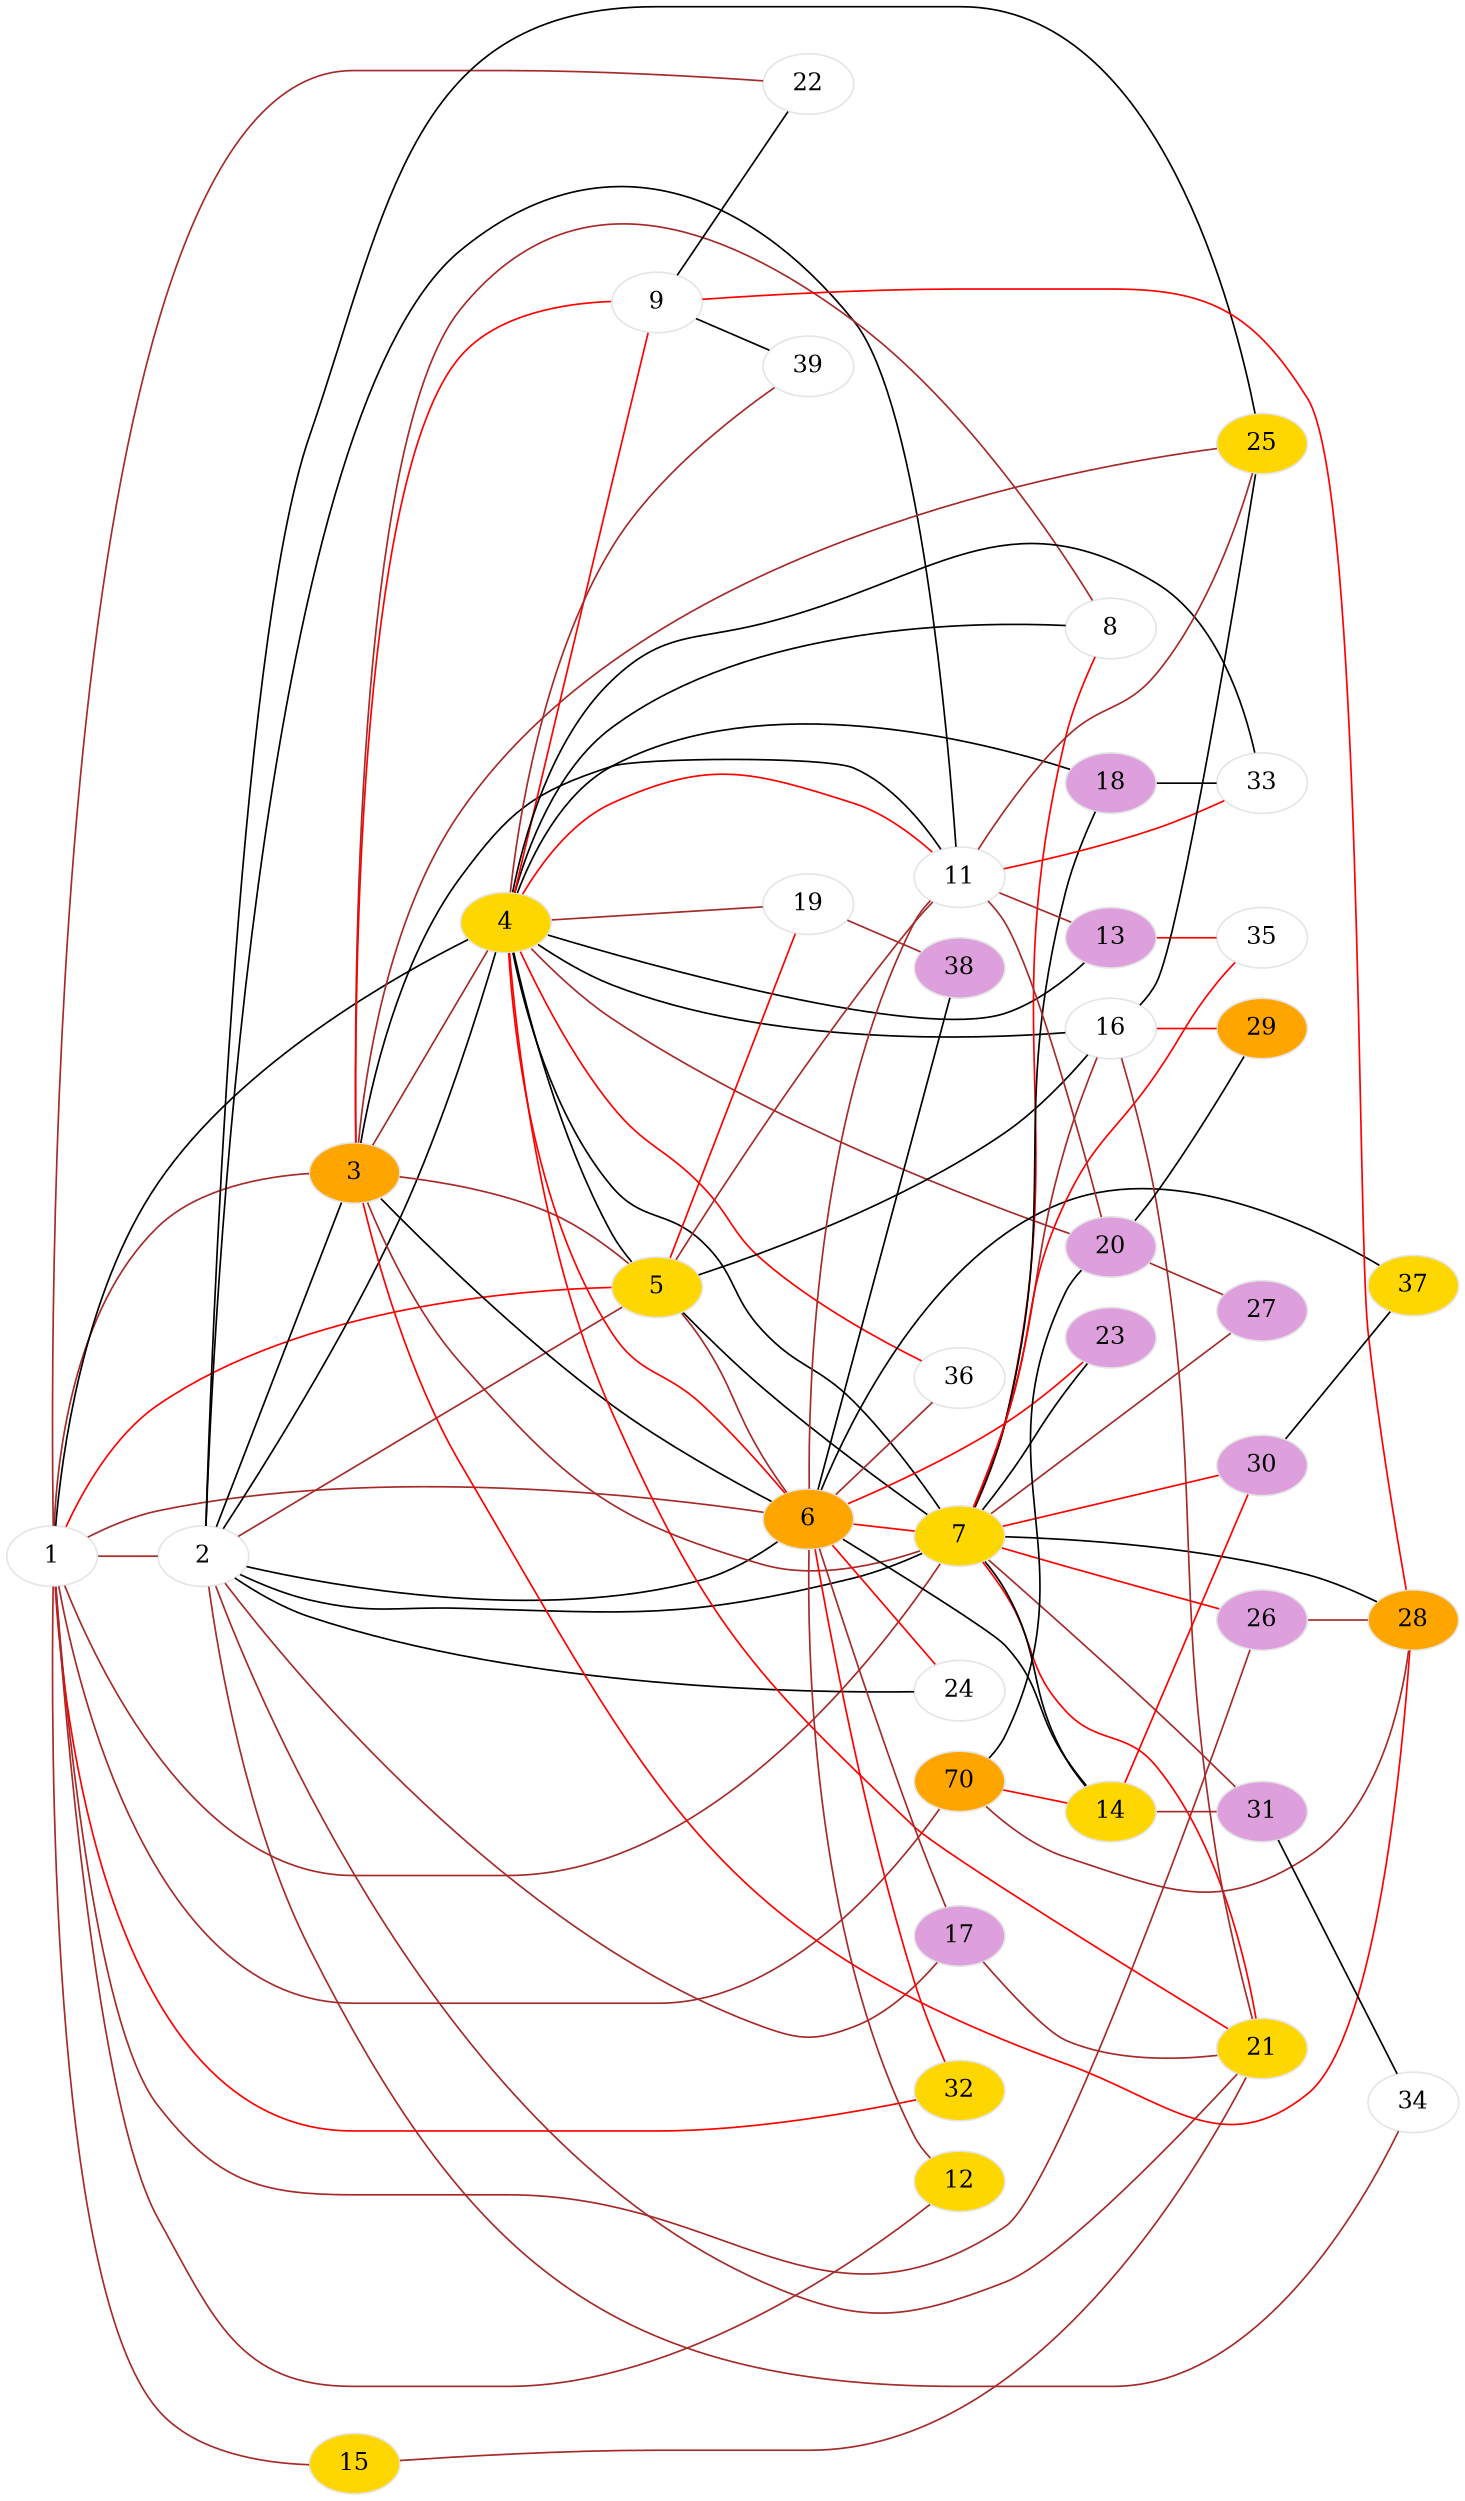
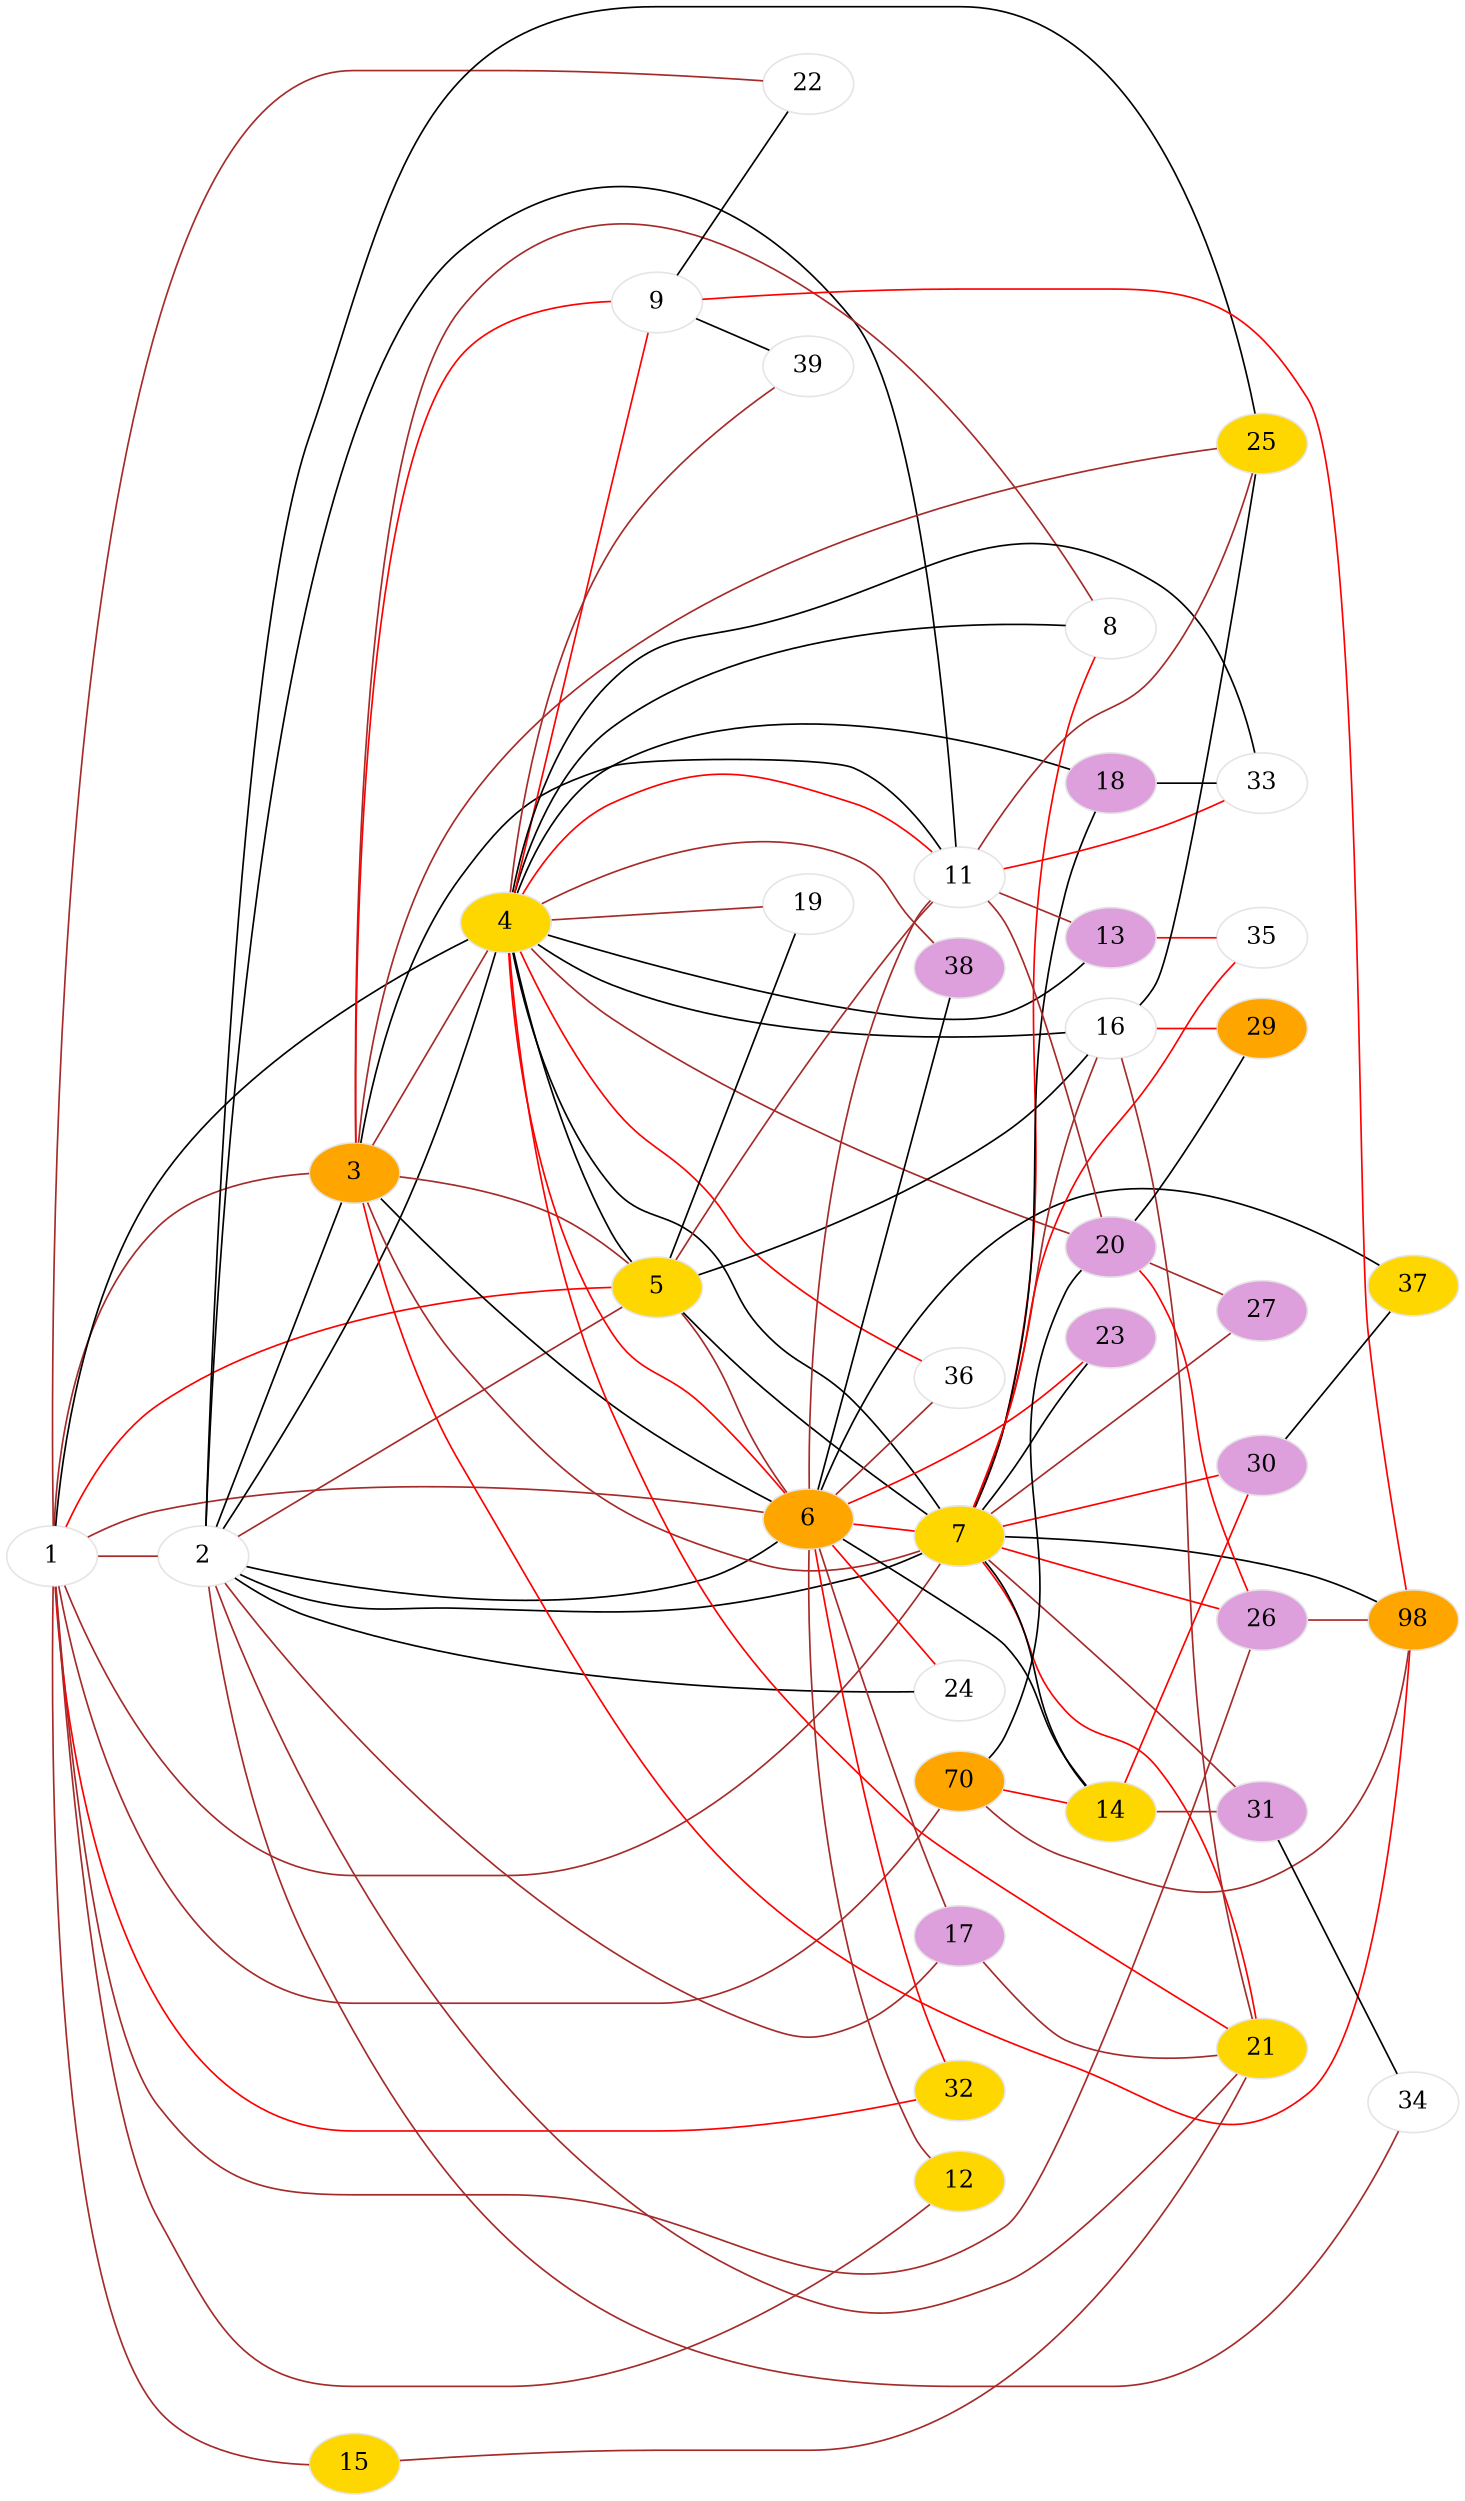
edge "19" -- "38": now "4" -- "38"
edge "19" -- "5": color red -> black
edge "20" -- "26": added
node "28": label "28" -> "98"
